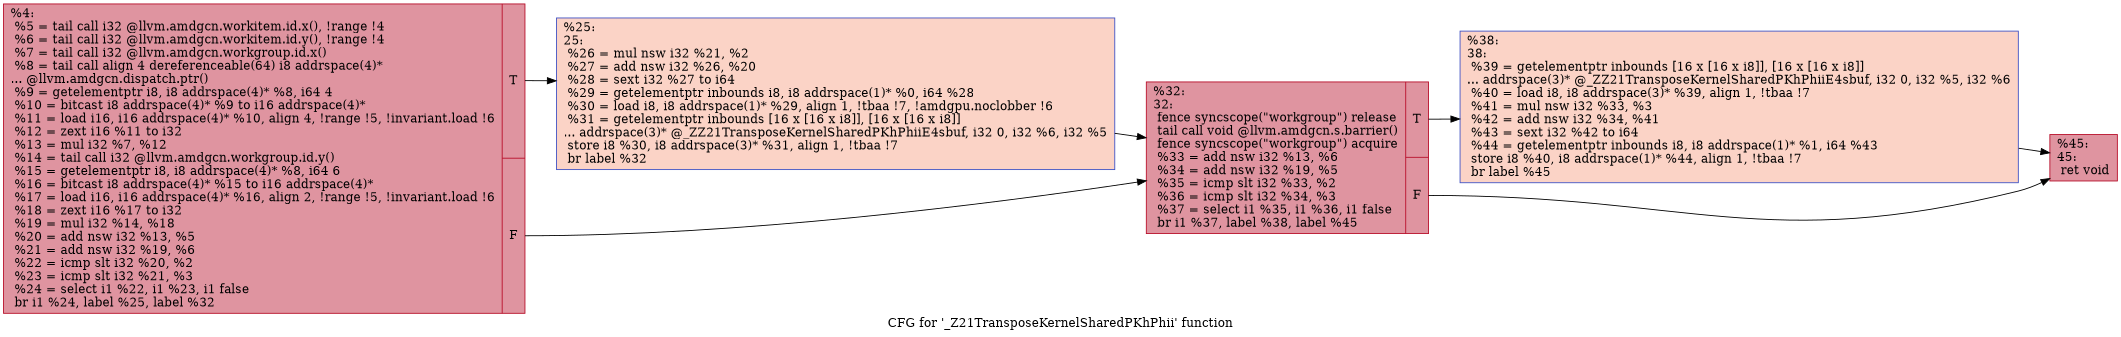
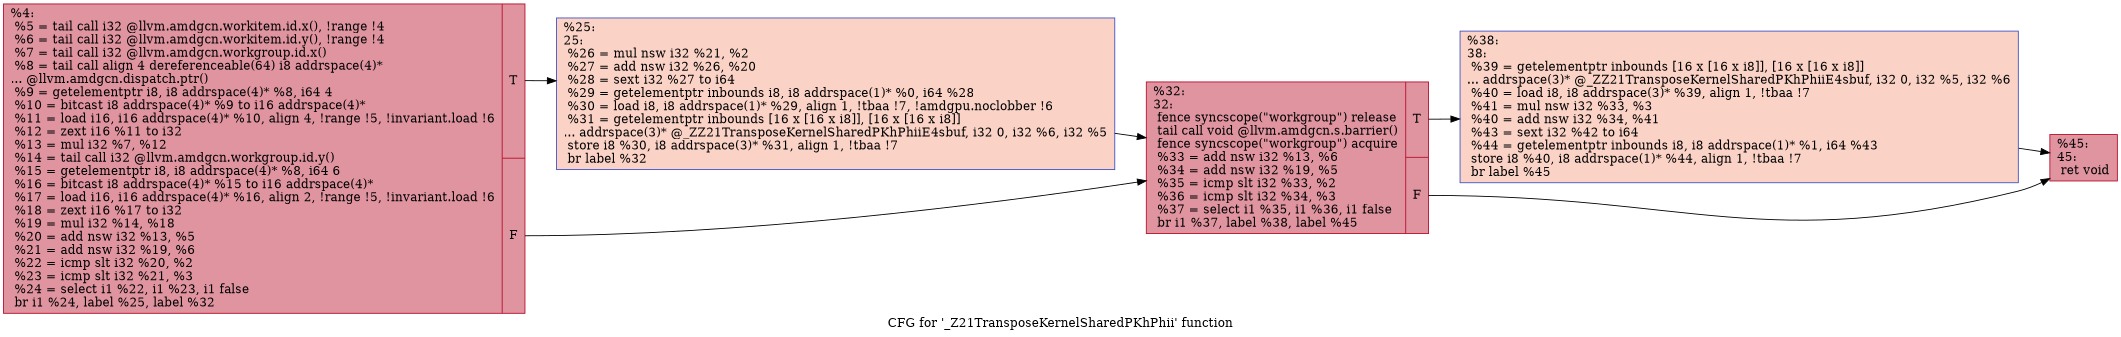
node "%38:": text "%42 = add nsw i32 %34, %41" -> "%40 = add nsw i32 %34, %41"
